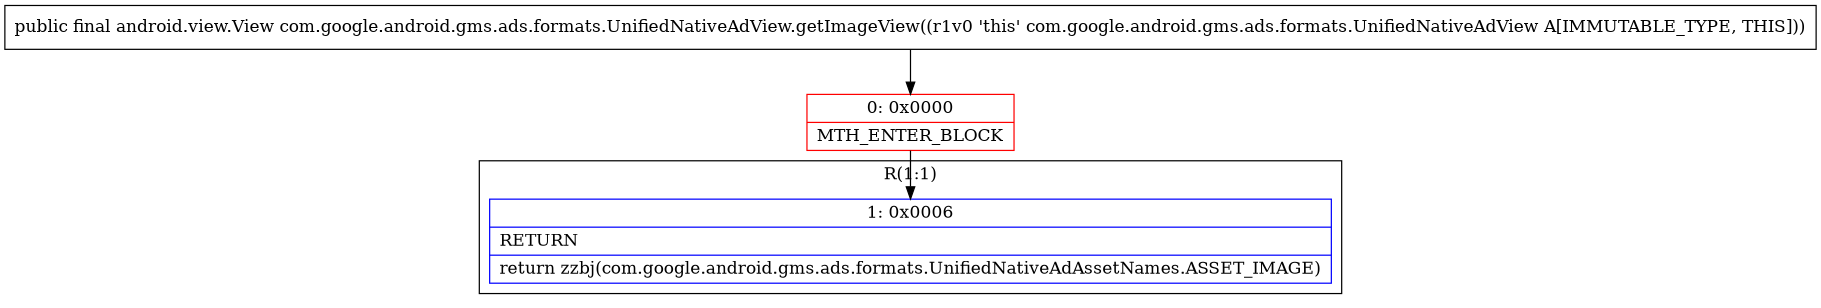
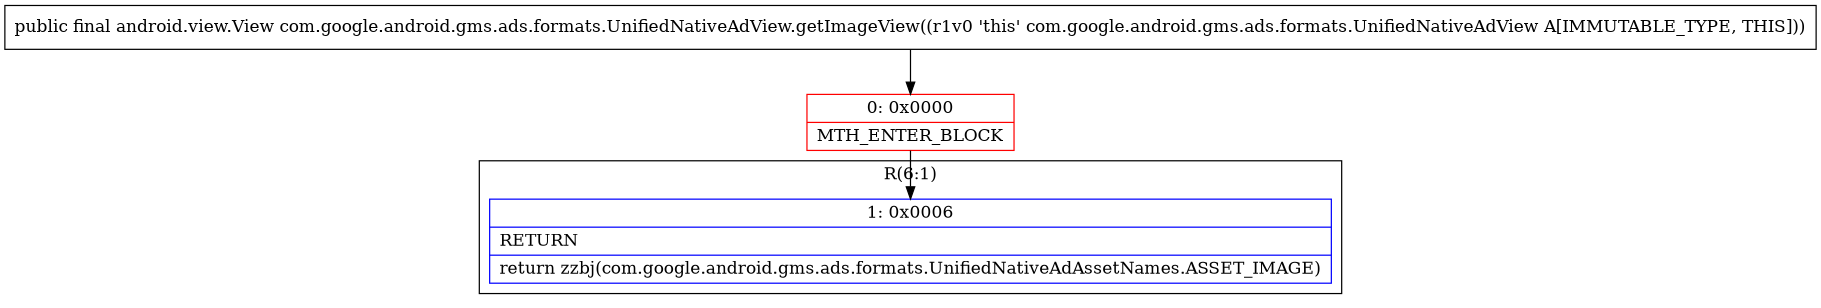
cluster "R(1:1)": label "R(1:1)" -> "R(6:1)"
